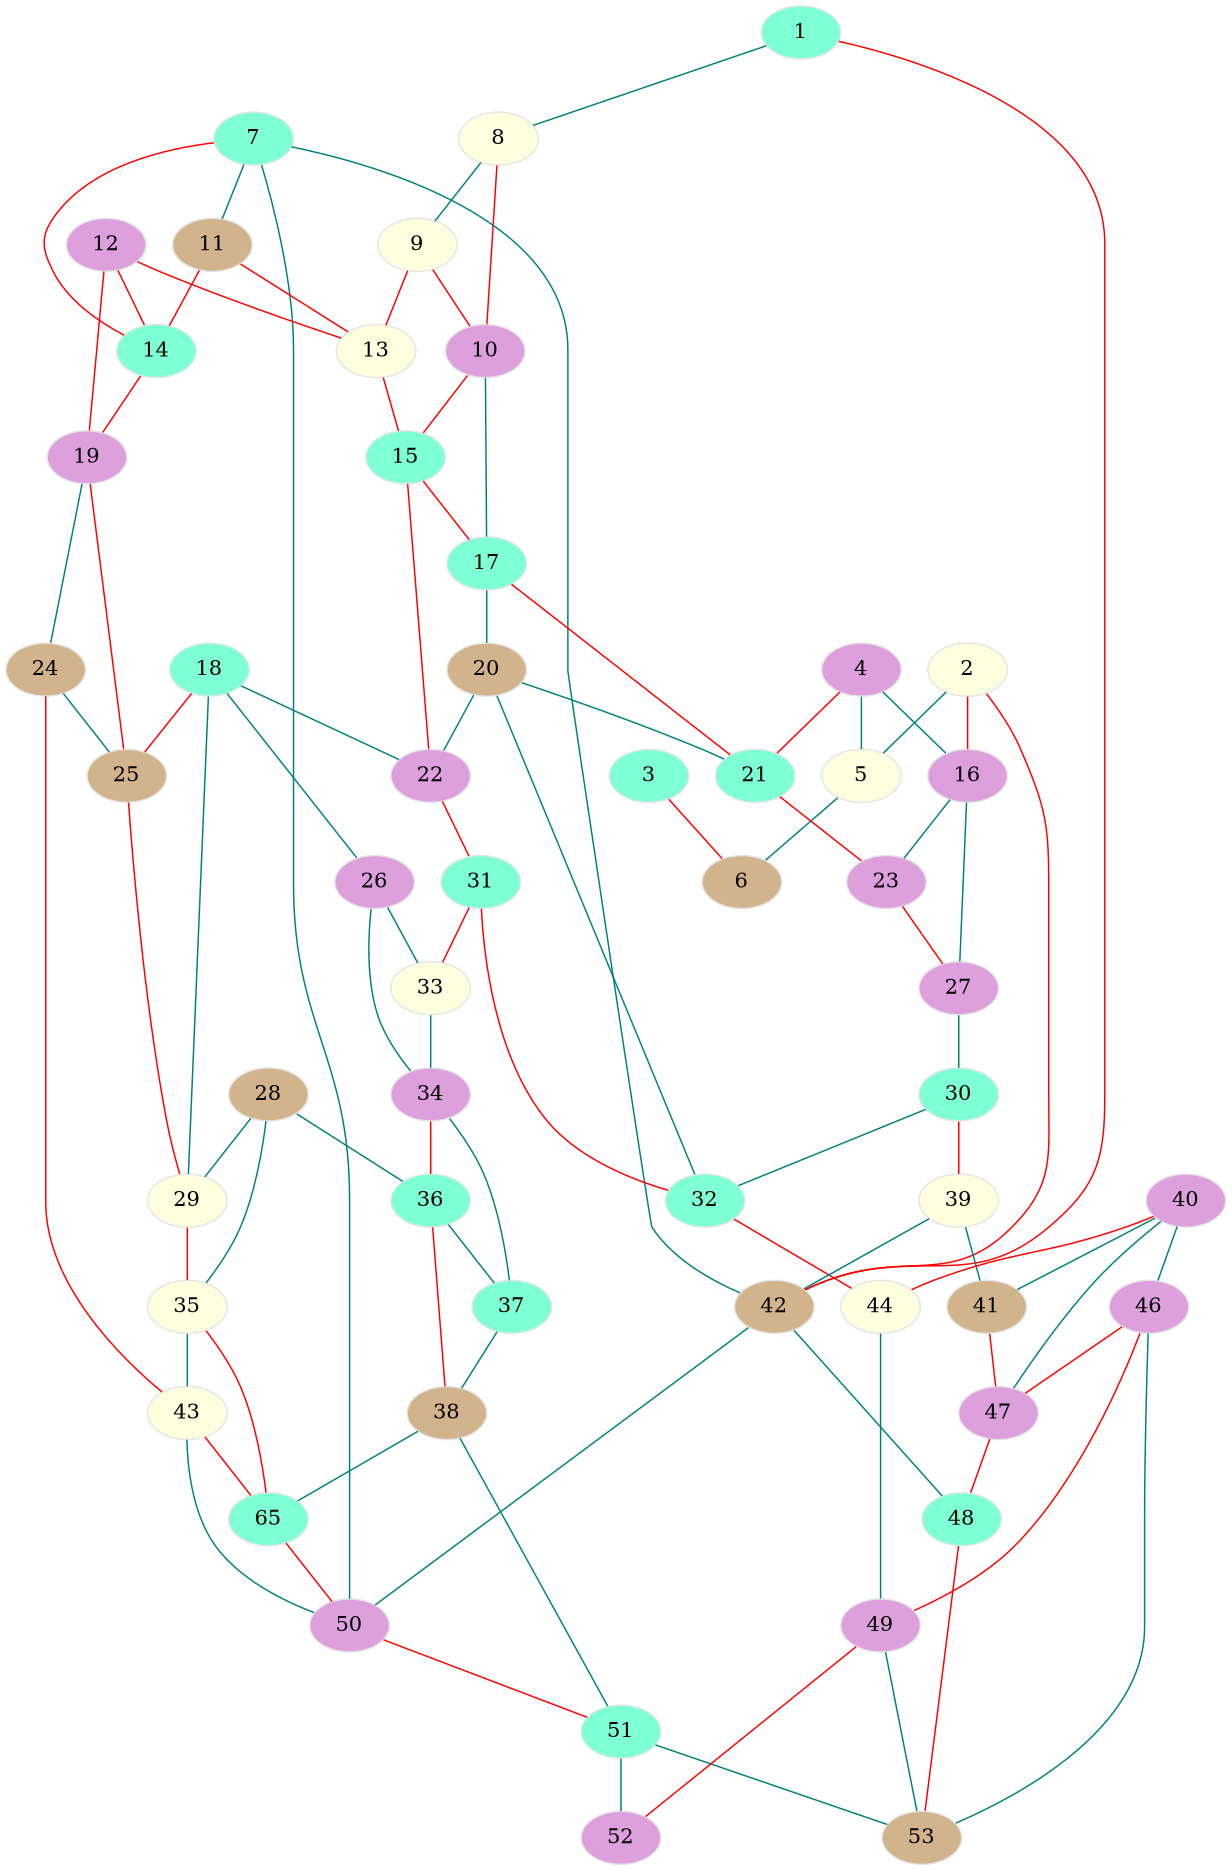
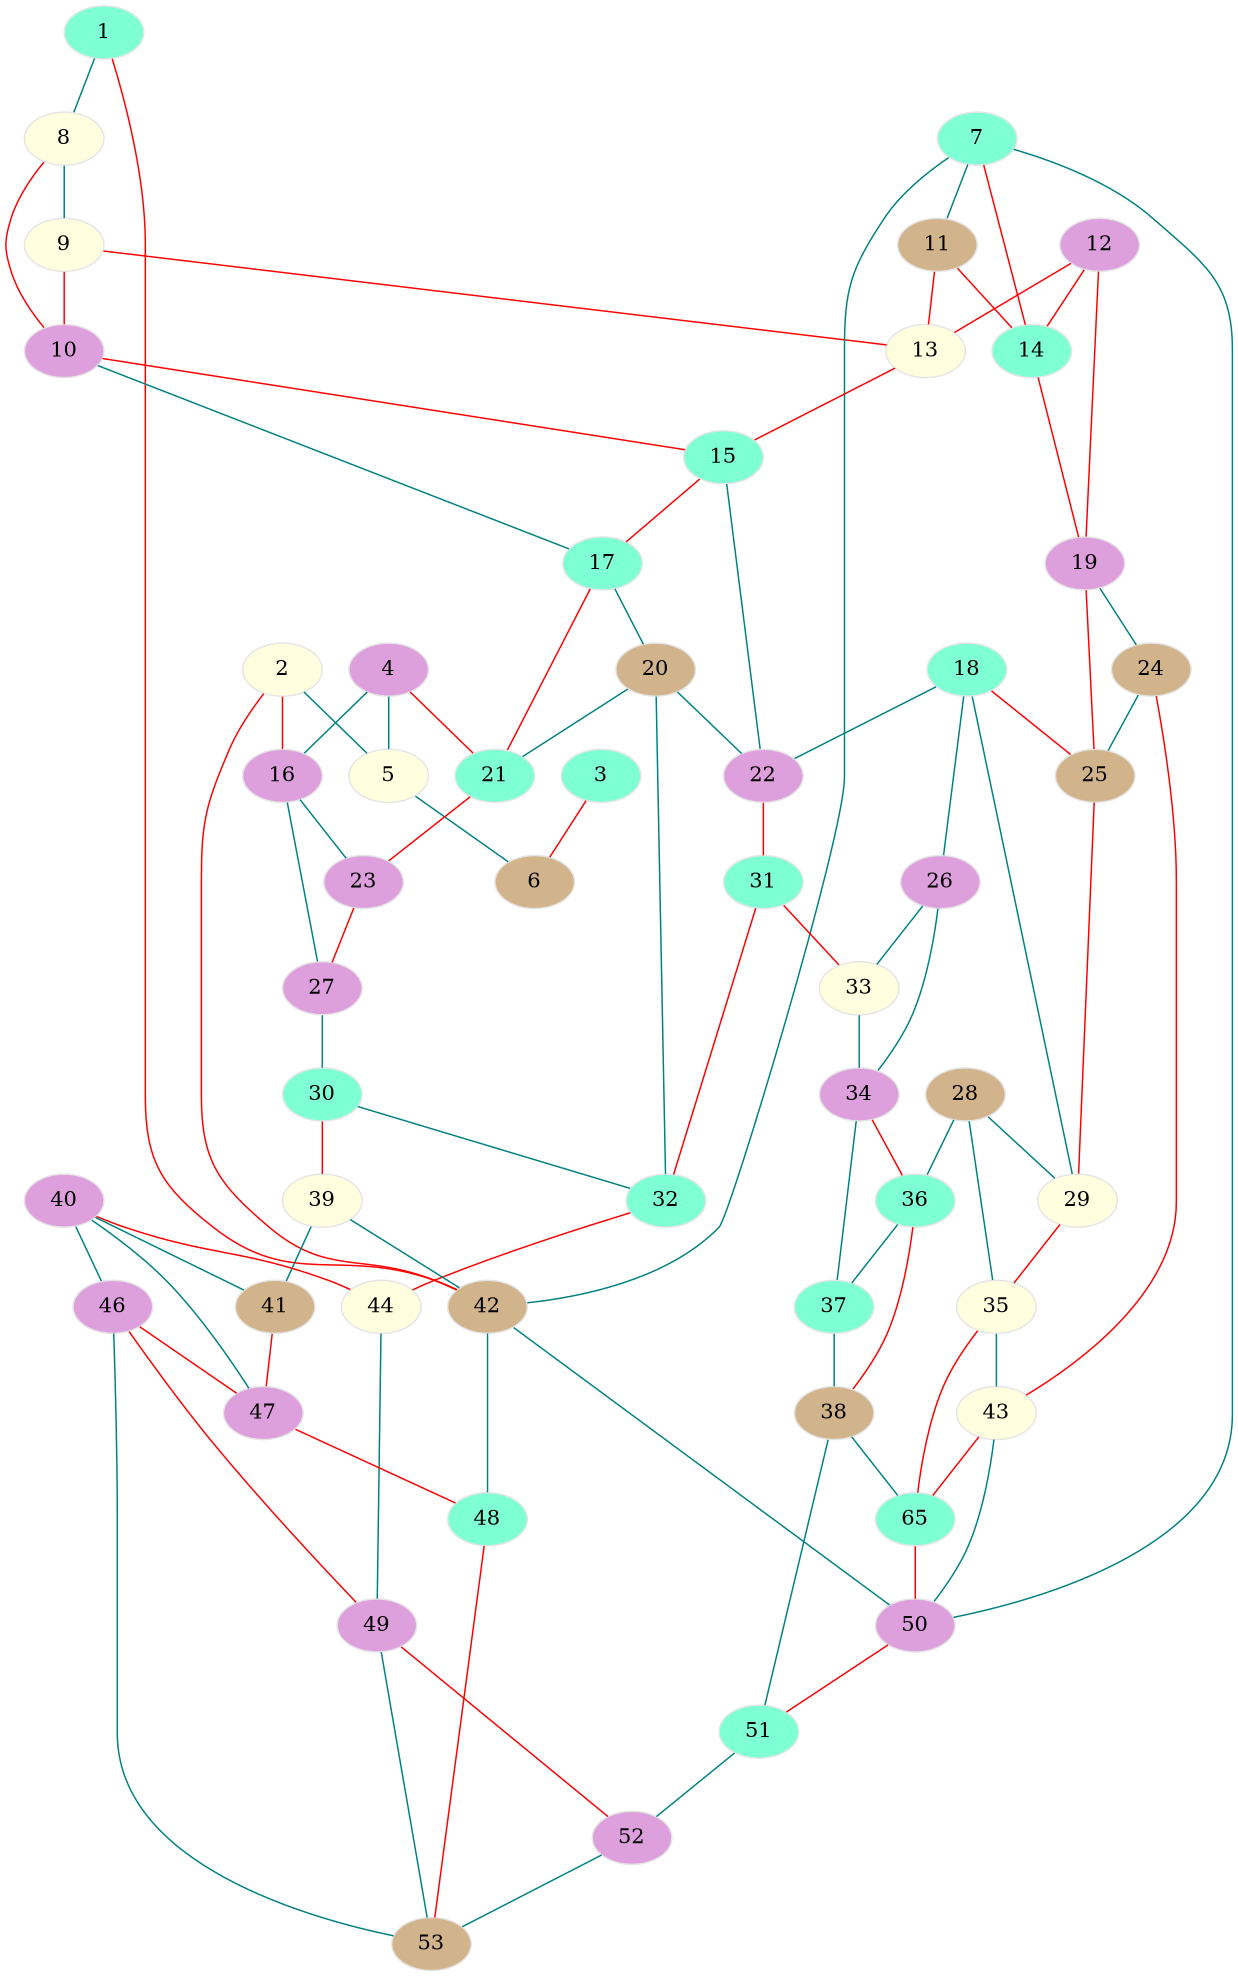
edge "15" -- "22": color red -> teal
edge "51" -- "53": now "52" -- "53"
